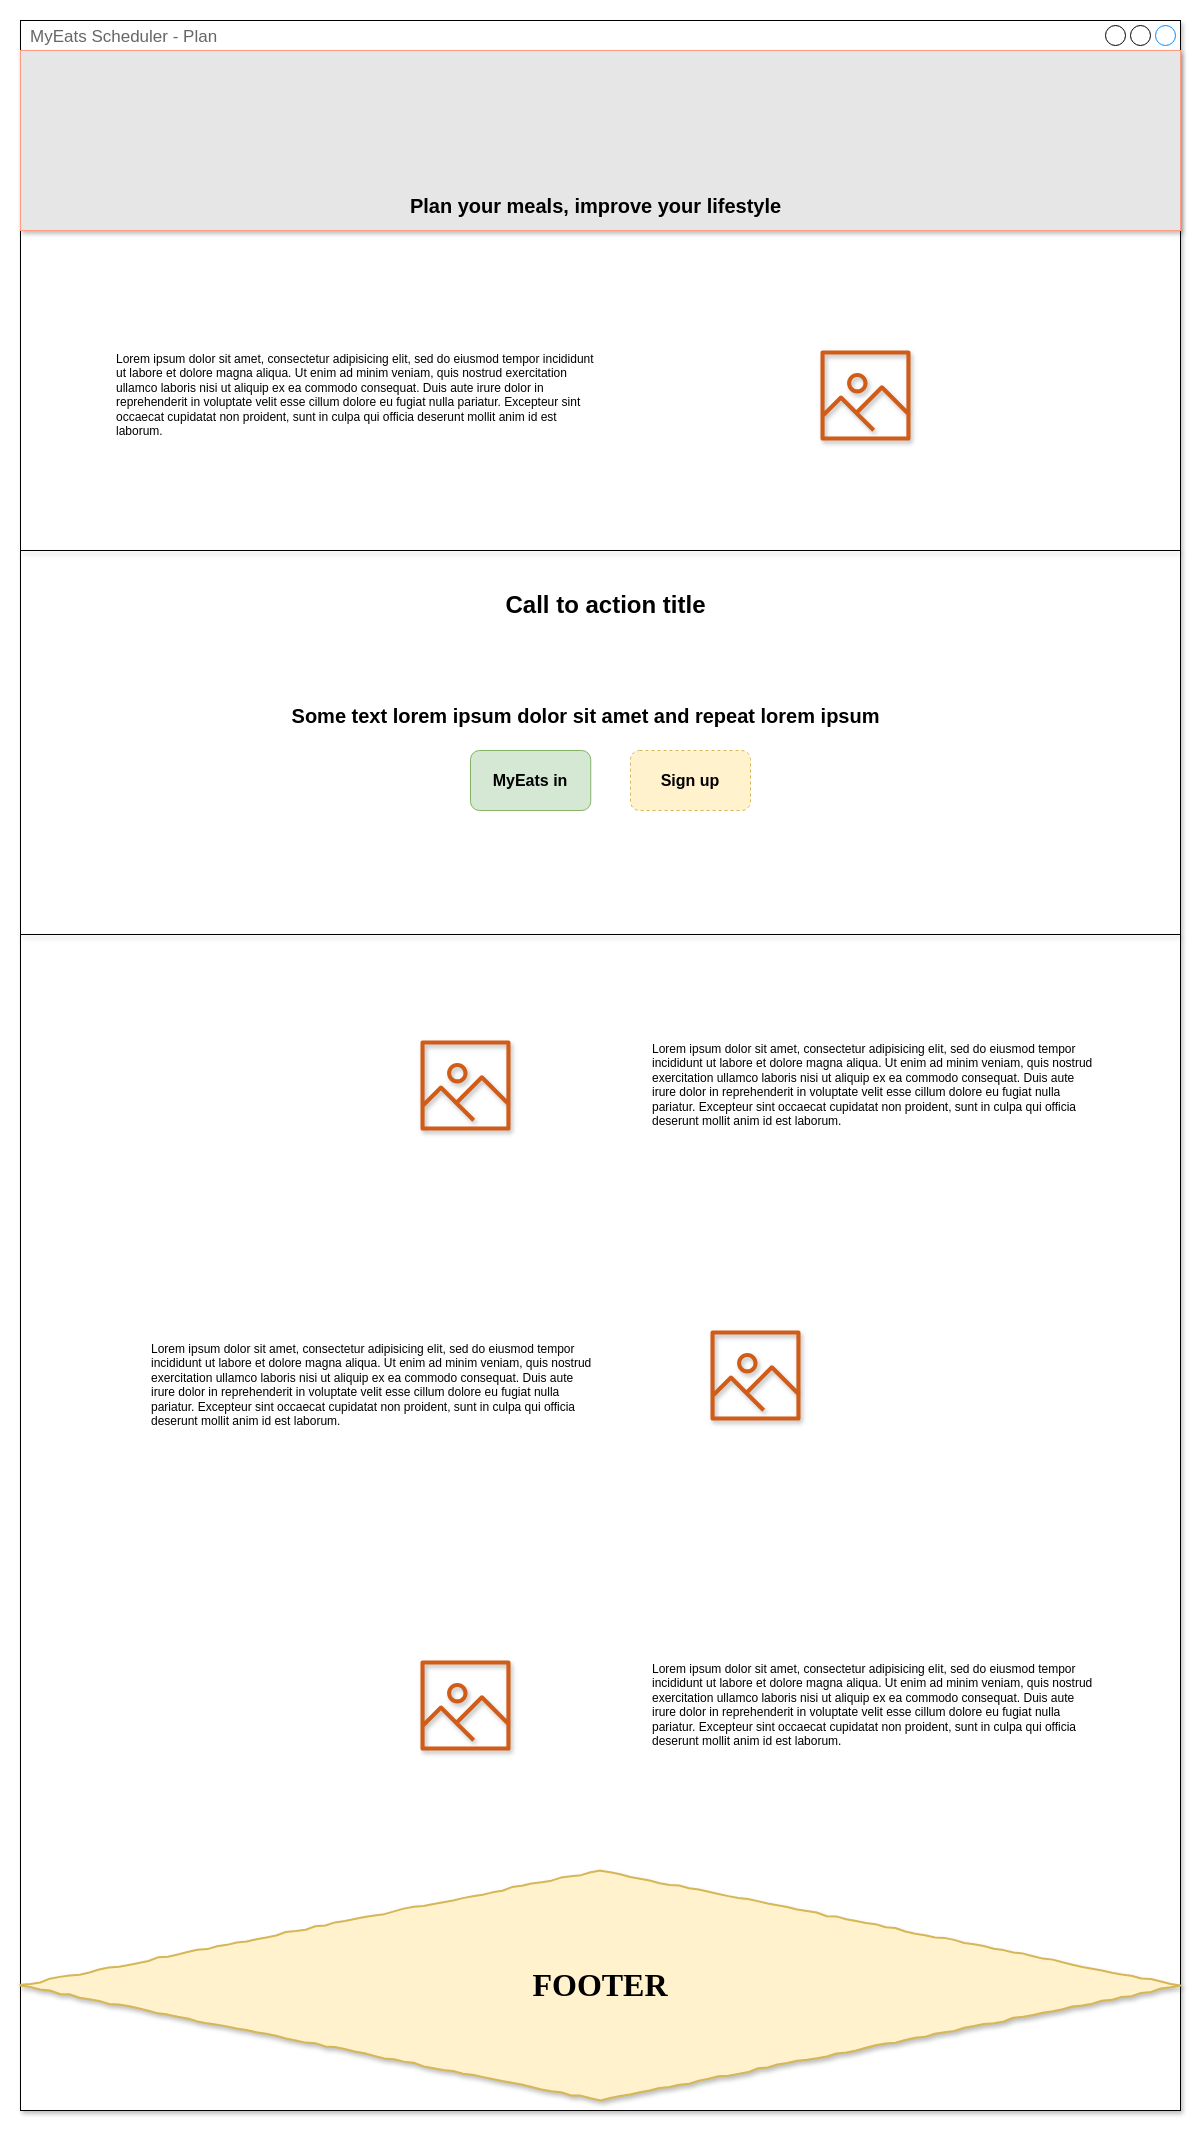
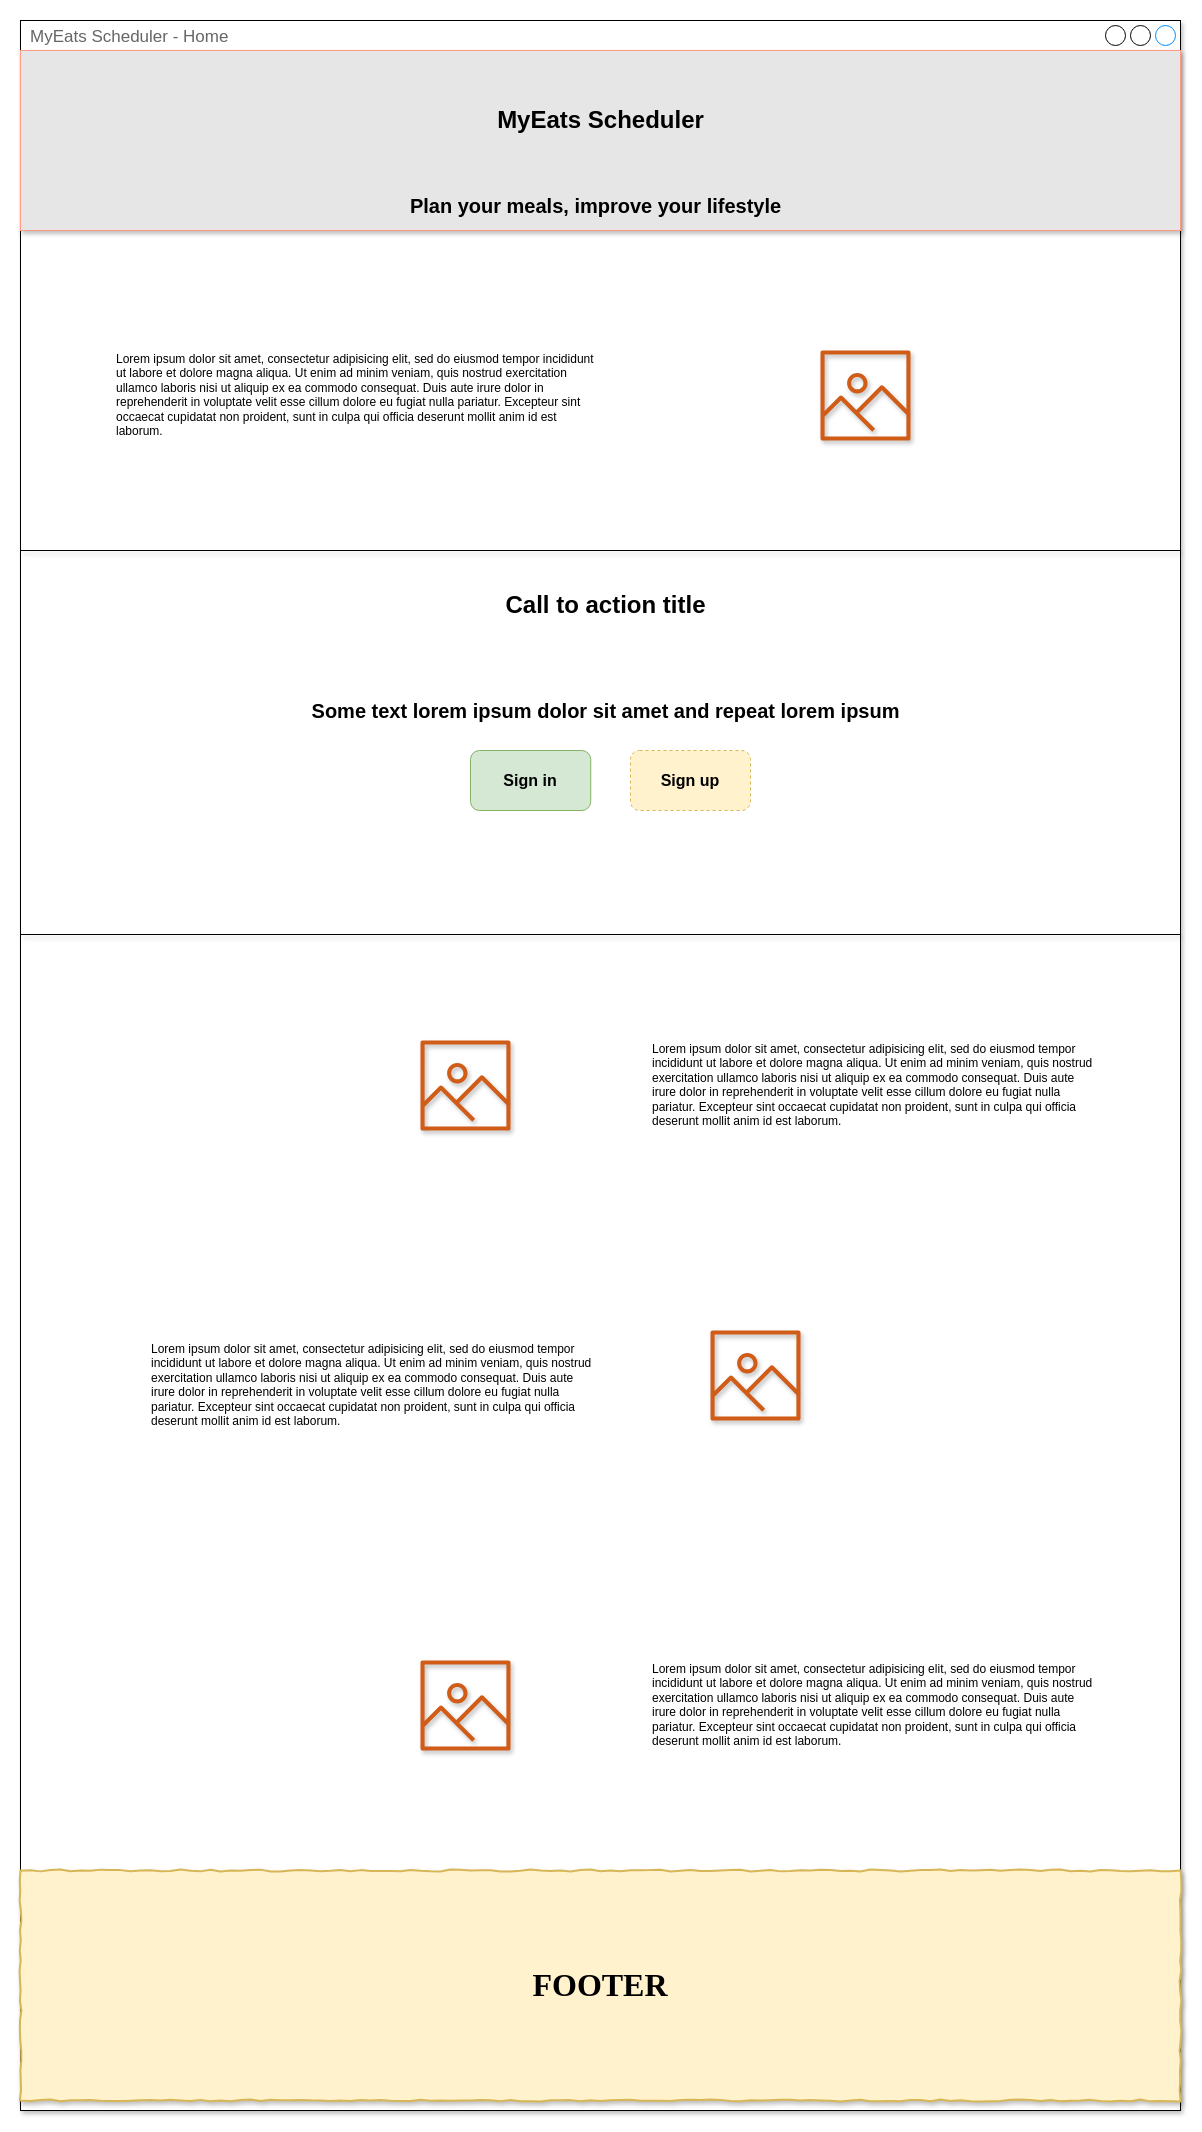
node "MyEats Scheduler - Plan": label "MyEats Scheduler - Plan" -> "MyEats Scheduler - Home"
node "MyEats Scheduler": added
node "Some text lorem ipsum dolor sit amet and repeat lorem ipsum": moved (586, 716) -> (606, 711)
node "MyEats in": label "MyEats in" -> "Sign in"
node "FOOTER": shape diamond -> rectangle
